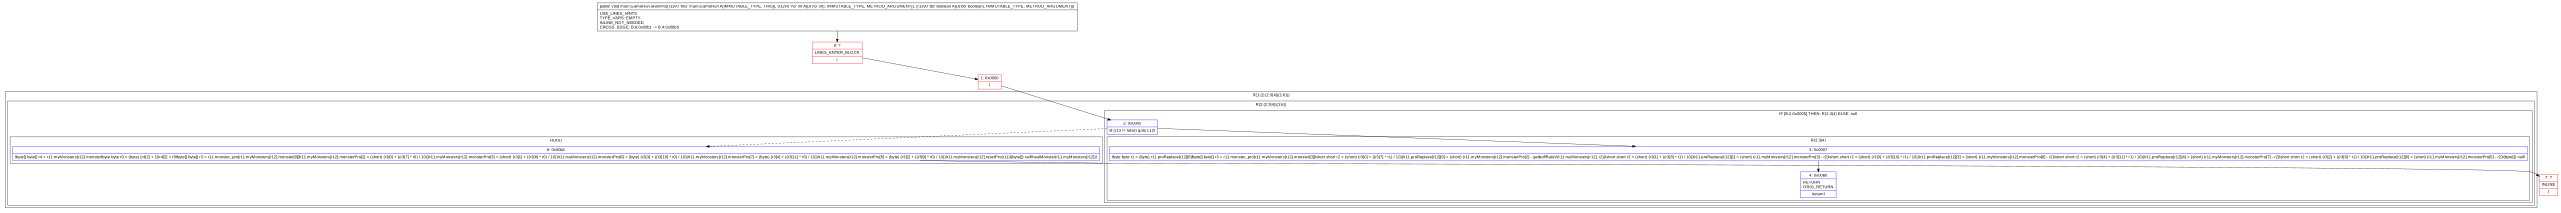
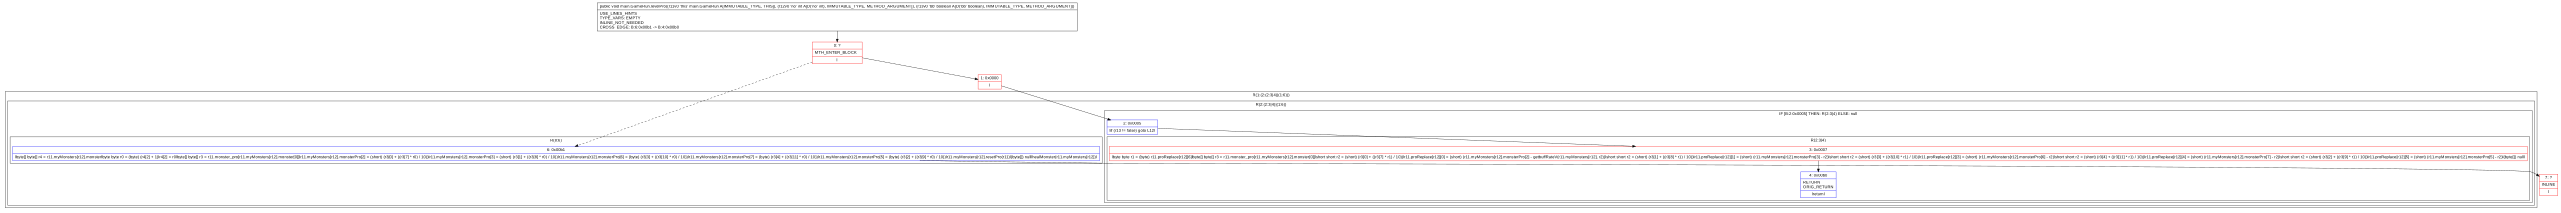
node "0: ?": text "LINES_ENTER_BLOCK" -> "MTH_ENTER_BLOCK"
edge "2: 0x0005" -> "6: 0x00b1": now "0: ?" -> "6: 0x00b1"
node "3: 0x0007": color blue -> red
